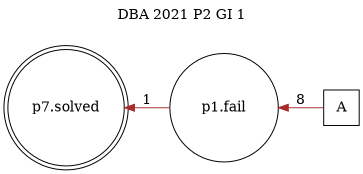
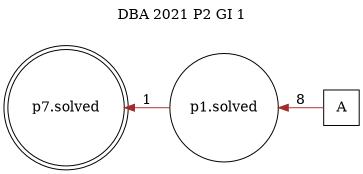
node "p1.fail": label "p1.fail" -> "p1.solved"
